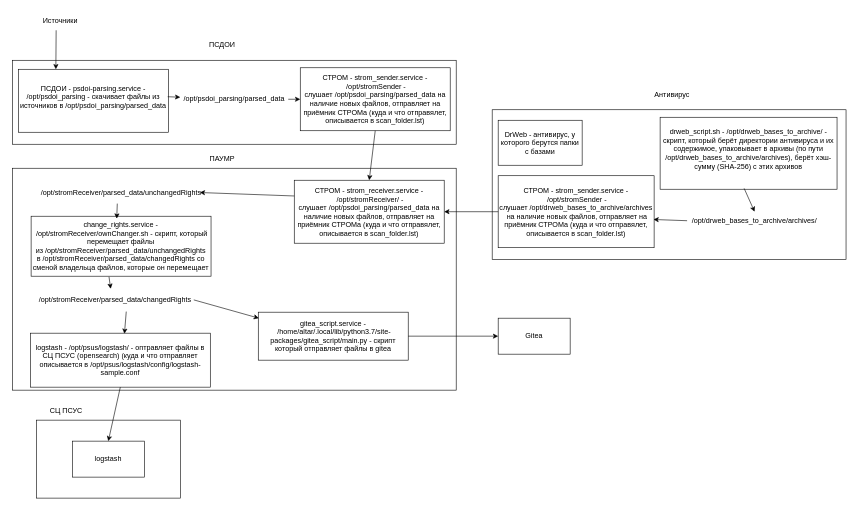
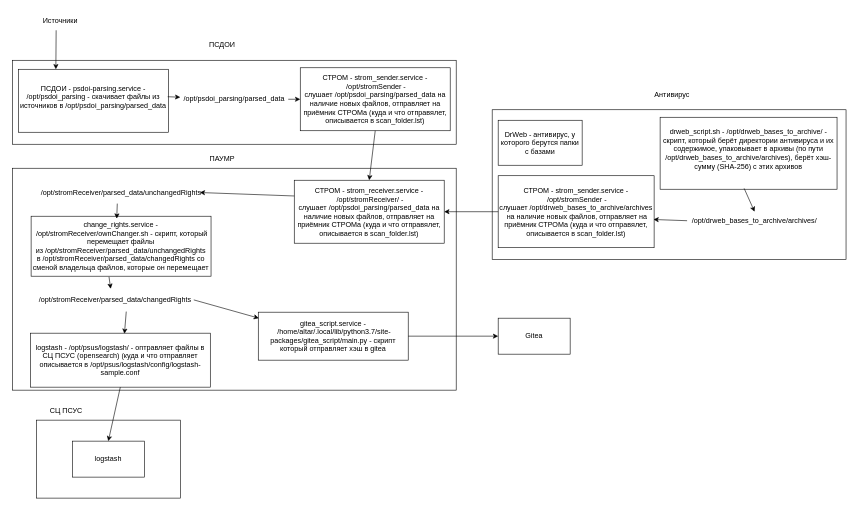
node "gitea_script.service - /home/altar/.local/lib/python3.7/site-packages/gitea_script/main.py - скрипт который отправляет файлы в gitea": label "gitea_script.service - /home/altar/.local/lib/python3.7/site-packages/gitea_script/main.py - скрипт который отправляет файлы в gitea" -> "gitea_script.service - /home/altar/.local/lib/python3.7/site-packages/gitea_script/main.py - скрипт который отправляет хэш в gitea"
